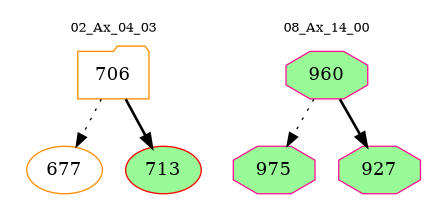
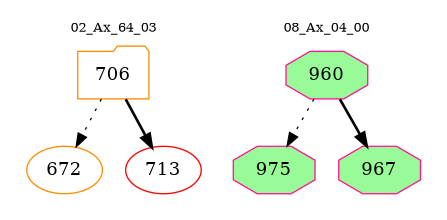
cluster "02_Ax_04_03": label "02_Ax_04_03" -> "02_Ax_64_03"
cluster "08_Ax_14_00": label "08_Ax_14_00" -> "08_Ax_04_00"
node "677": label "677" -> "672"
node "713": fillcolor palegreen -> white
node "927": label "927" -> "967"
